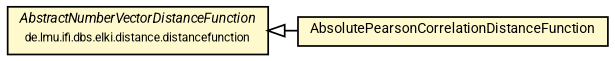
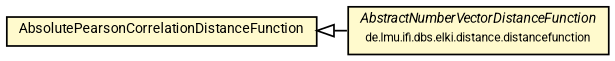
edge "AbsolutePearsonCorrelationDistanceFunction" -> "AbstractNumberVectorDistanceFunction": reversed
